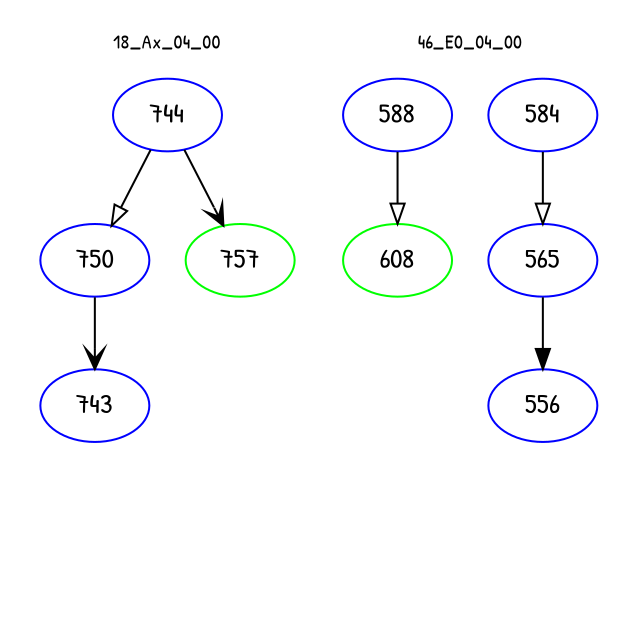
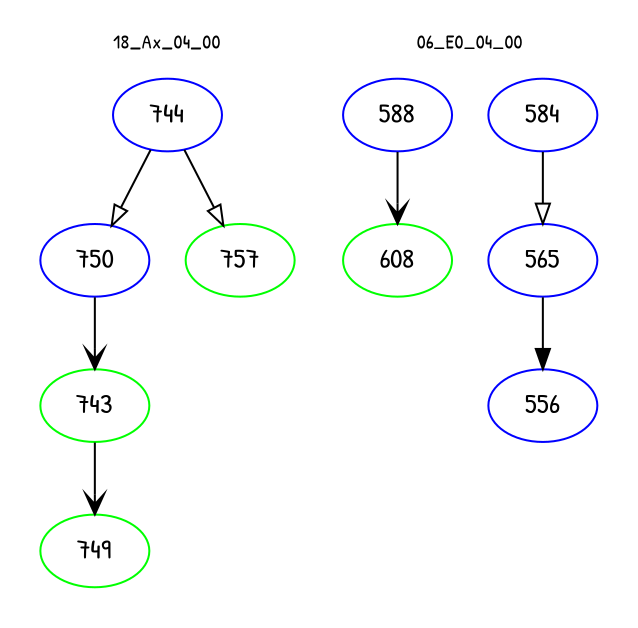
cluster "46_E0_04_00": label "46_E0_04_00" -> "06_E0_04_00"
edge "588" -> "608": arrowhead onormal -> vee
edge "744" -> "757": arrowhead vee -> onormal
node "743": color blue -> green
node "749": added
